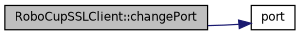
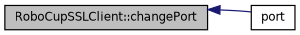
edge "RoboCupSSLClient::changePort" -> "port": reversed
